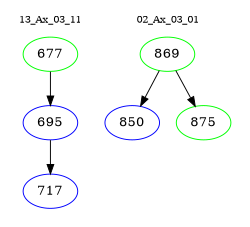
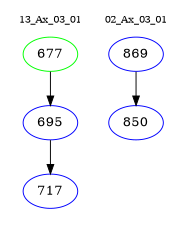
cluster "13_Ax_03_11": label "13_Ax_03_11" -> "13_Ax_03_01"
node "869": color green -> blue
node "875": removed
